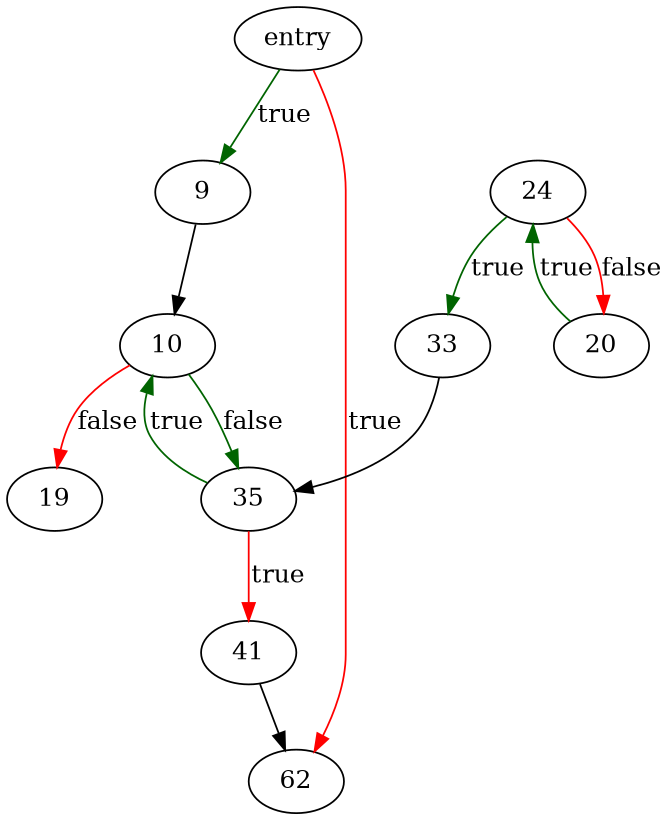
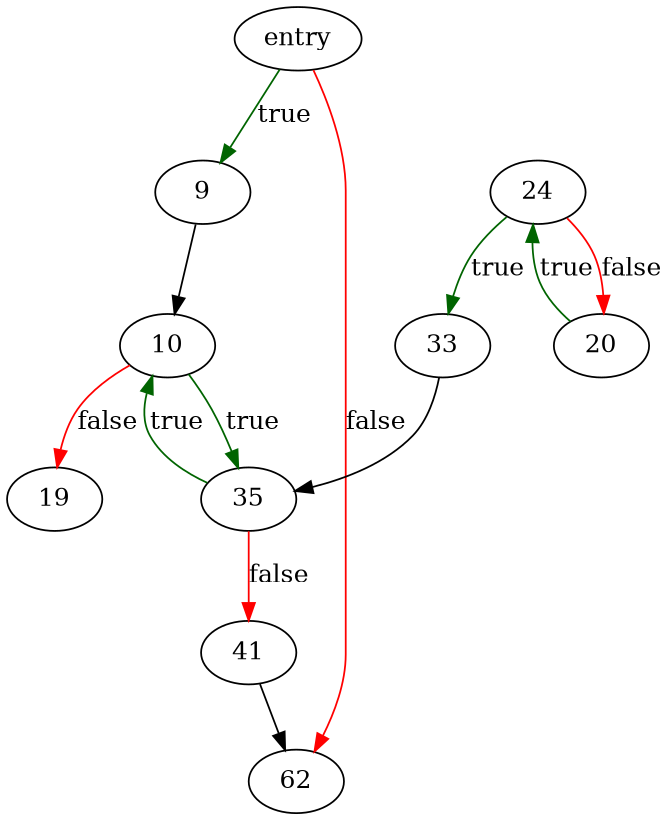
edge "10" -> "35": label "false" -> "true"
edge "entry" -> "62": label "true" -> "false"
edge "35" -> "41": label "true" -> "false"
